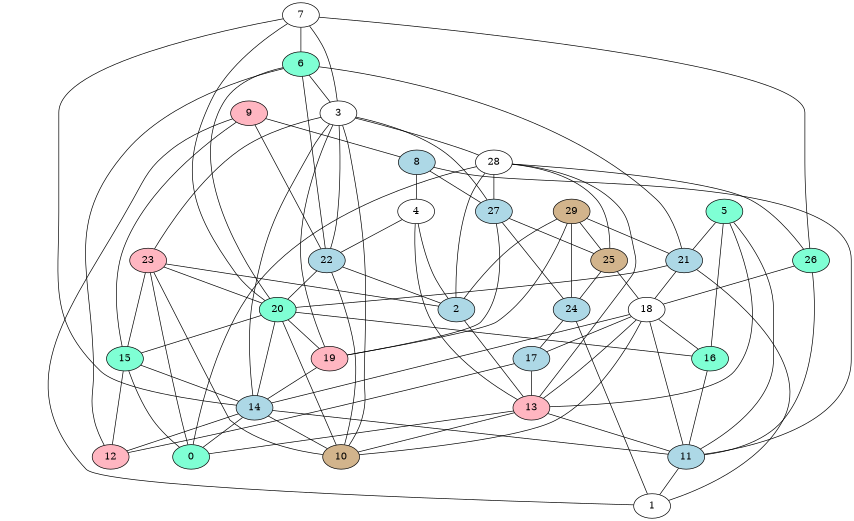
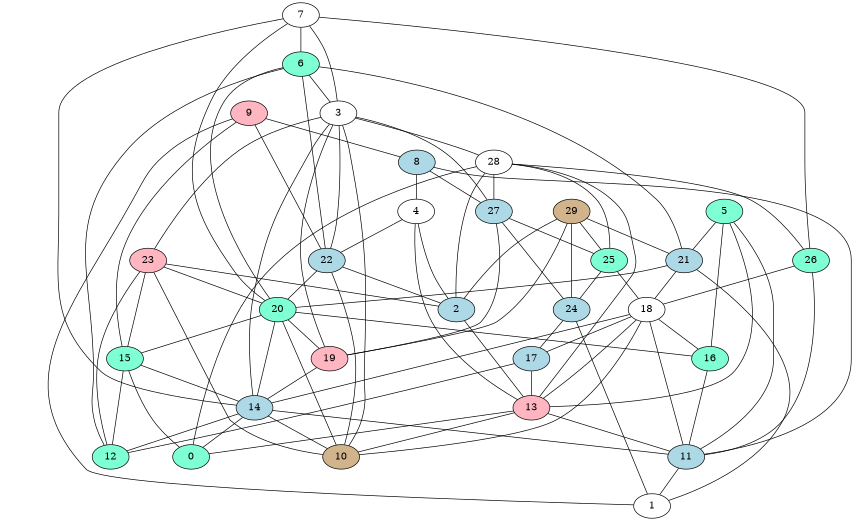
node "25": fillcolor tan -> aquamarine
edge "23" -- "0": now "23" -- "12"
node "12": fillcolor lightpink -> aquamarine
